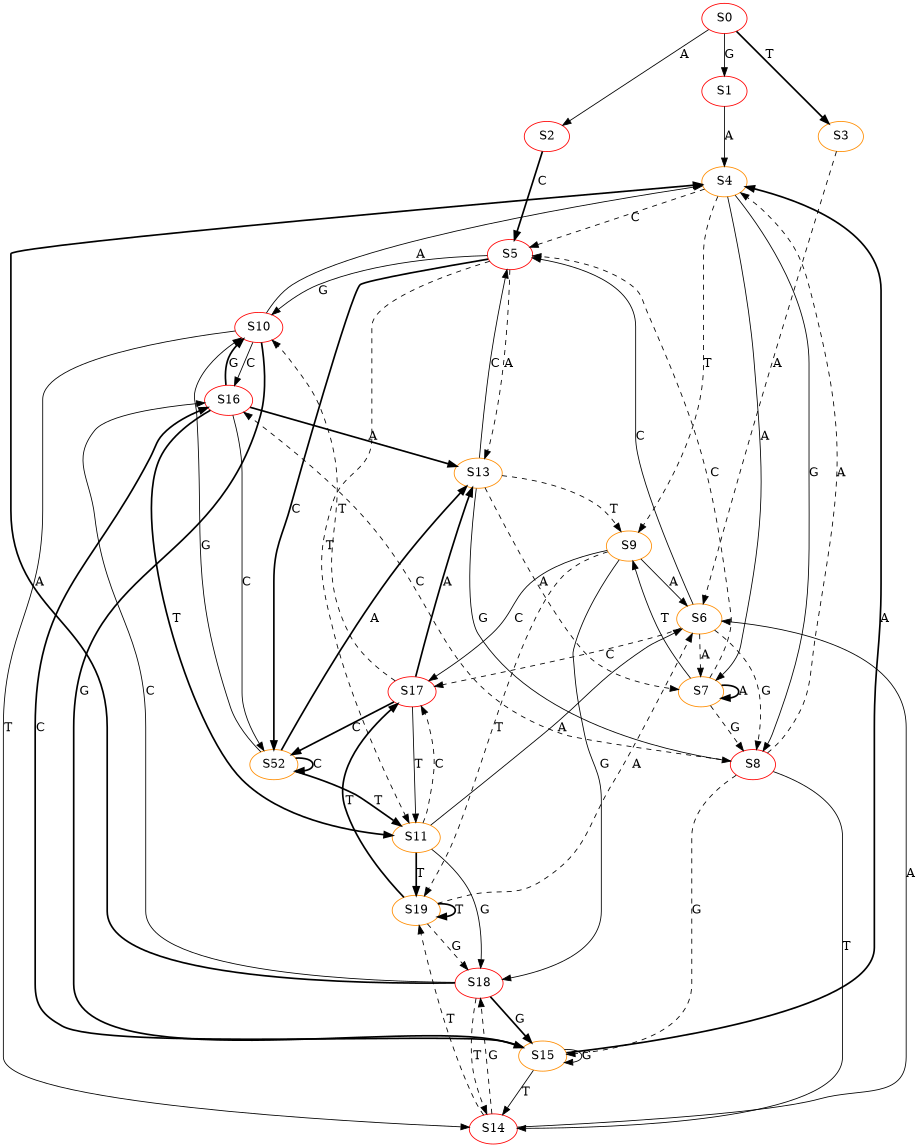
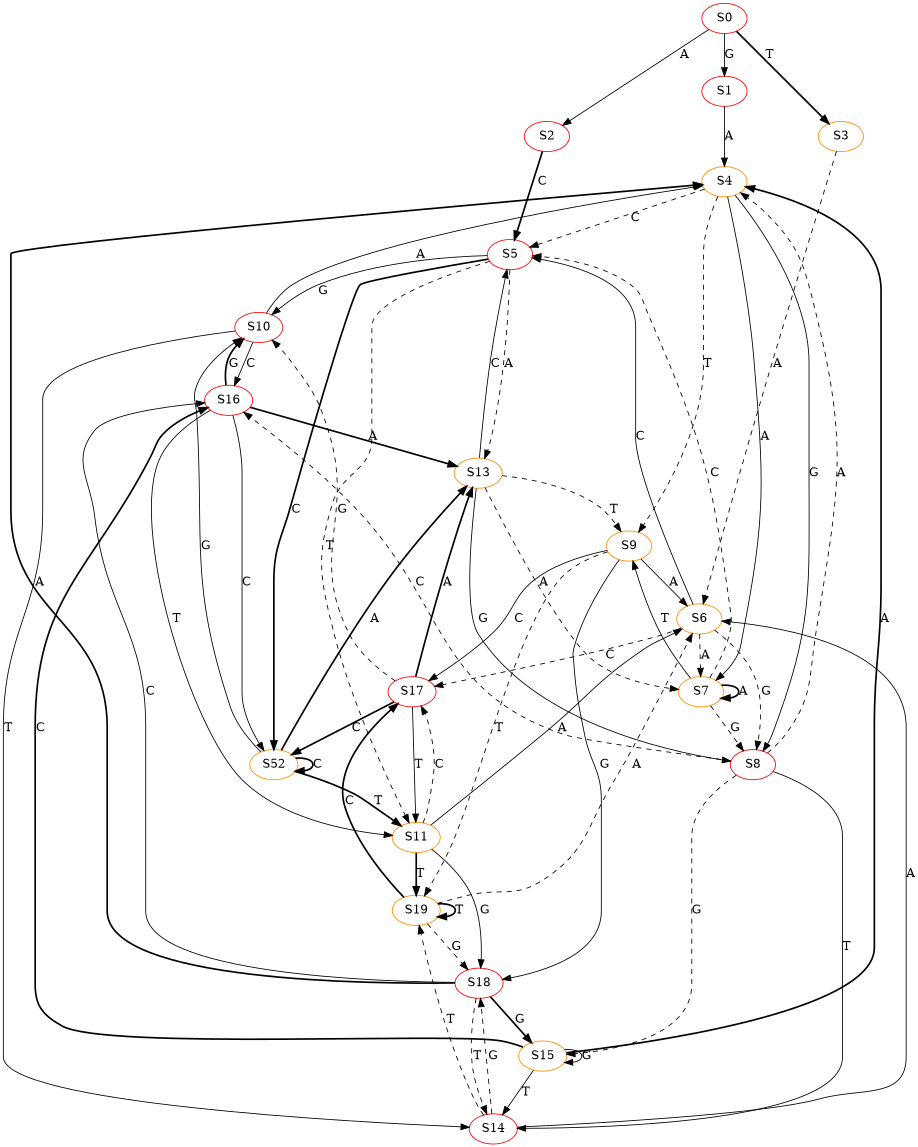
edge "S17" -> "S10": label "T" -> "G"
edge "S16" -> "S11": style bold -> solid
edge "S19" -> "S17": label "T" -> "C"
edge "S10" -> "S15": removed, label "G"
